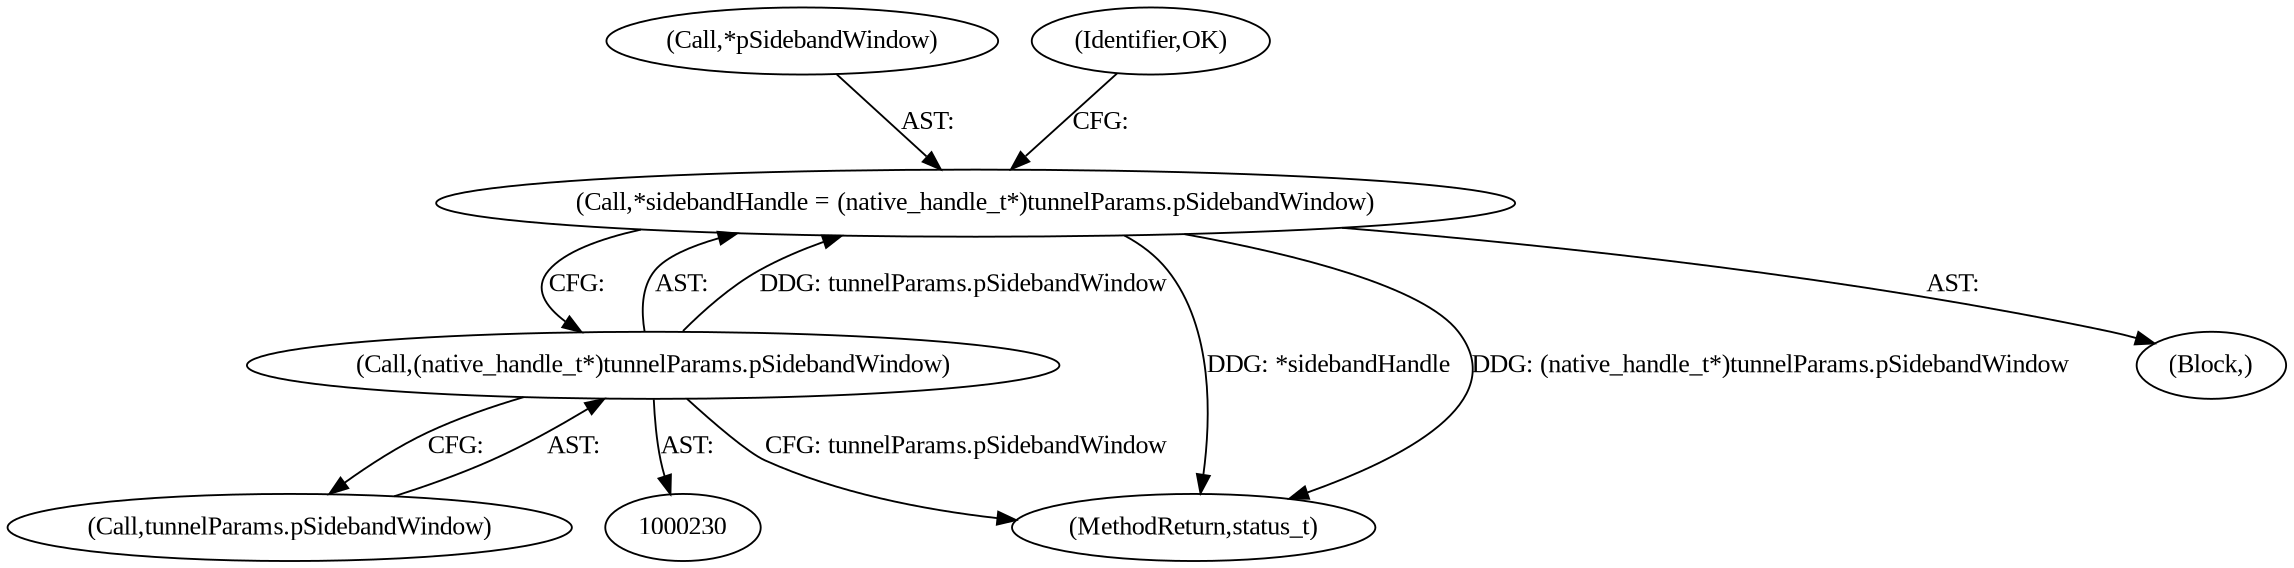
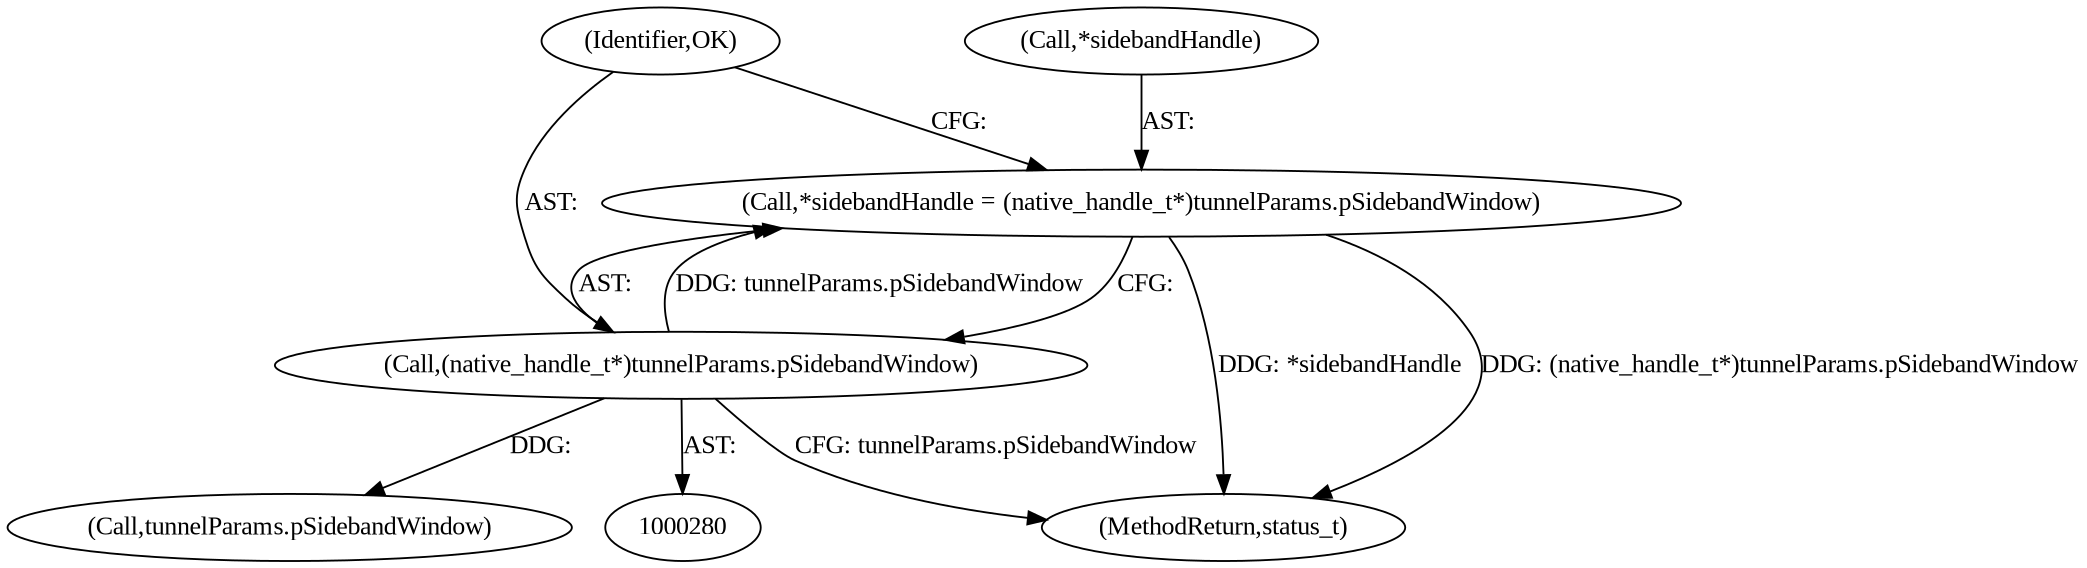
node "(Call,*pSidebandWindow)": label "(Call,*pSidebandWindow)" -> "(Call,*sidebandHandle)"
node "(Block,)": removed
edge "(Call,(native_handle_t*)tunnelParams.pSidebandWindow)" -> "(Call,tunnelParams.pSidebandWindow)": label "CFG: " -> "DDG: "
edge "(Call,tunnelParams.pSidebandWindow)" -> "(Call,(native_handle_t*)tunnelParams.pSidebandWindow)": now "(Identifier,OK)" -> "(Call,(native_handle_t*)tunnelParams.pSidebandWindow)"
node "1000230": label "1000230" -> "1000280"
